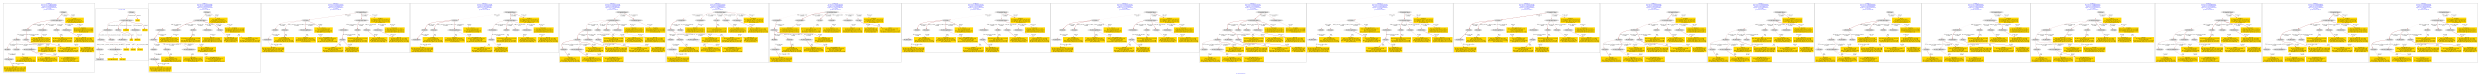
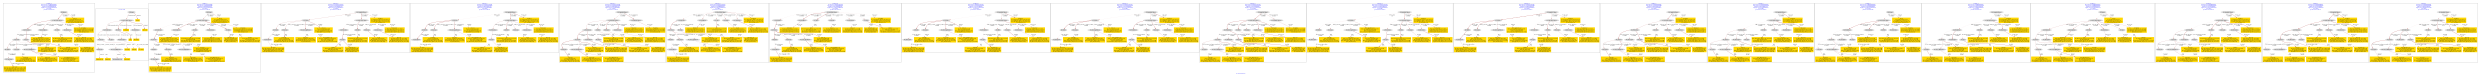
node "nationality_uri": fillcolor lightgray -> gold
node "nationality": added
node "artist_appellation_uri": fillcolor gold -> lightgray
